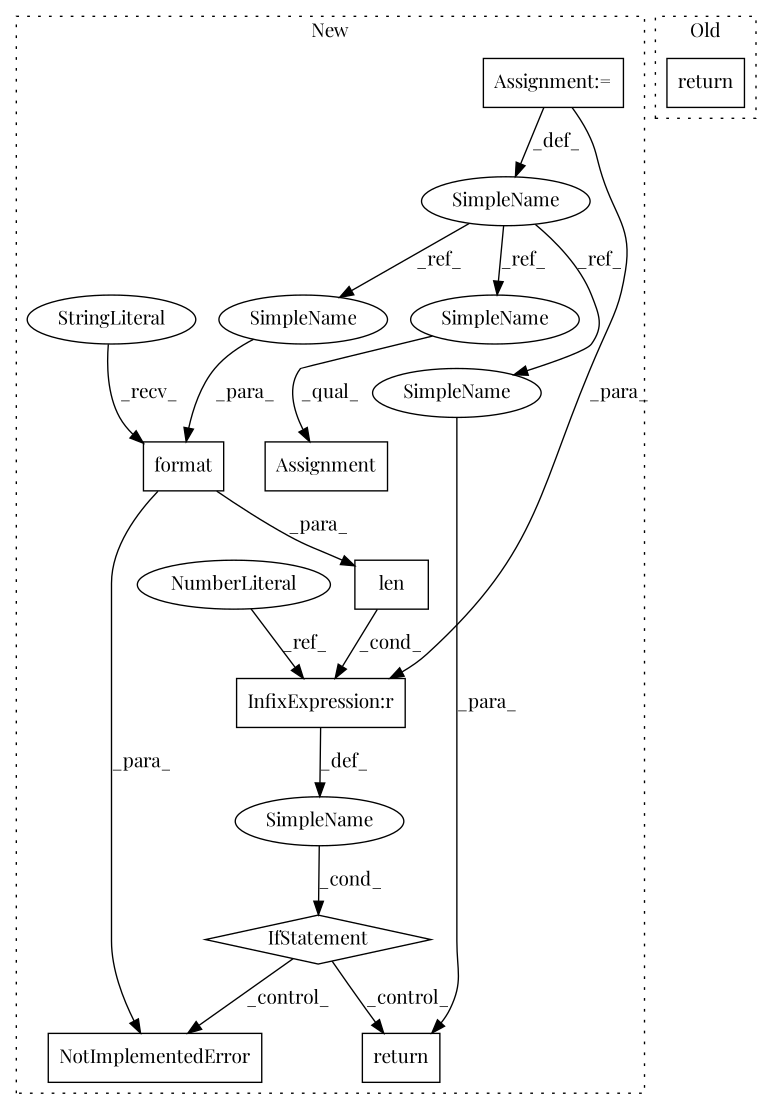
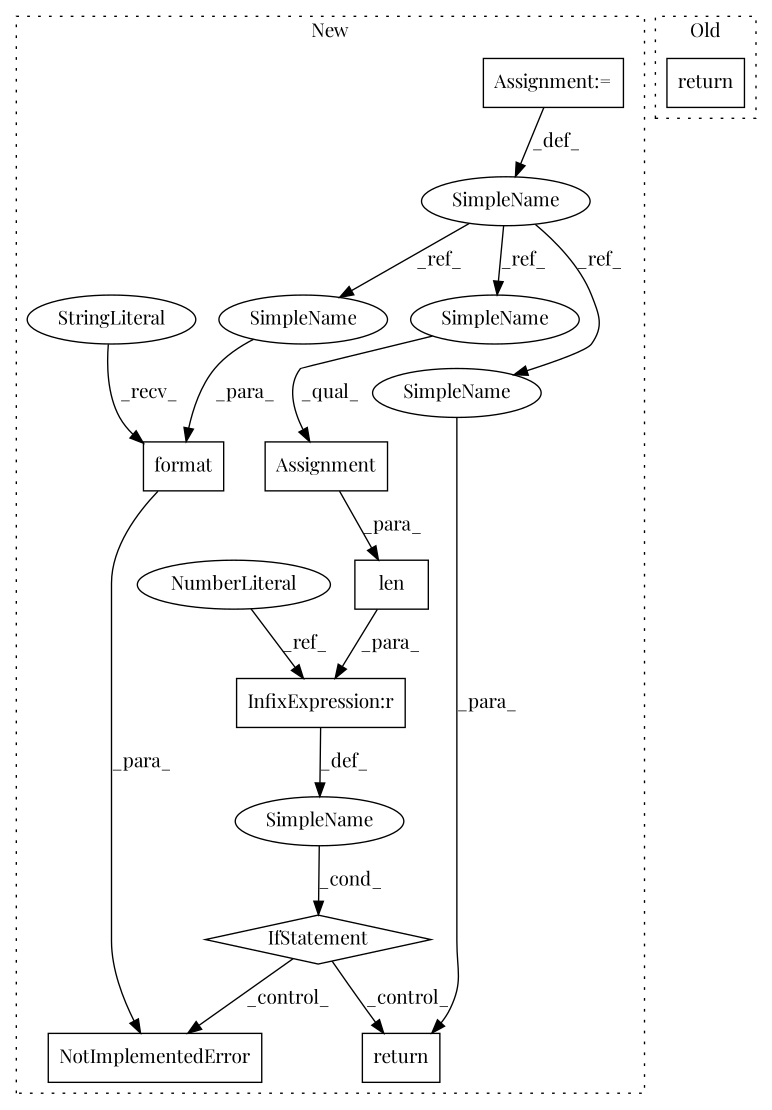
edge "Assignment:=" -> "InfixExpression:r": removed, label "_para_"
edge "format" -> "len": now "Assignment" -> "len"
edge "len" -> "InfixExpression:r": label "_cond_" -> "_para_"
